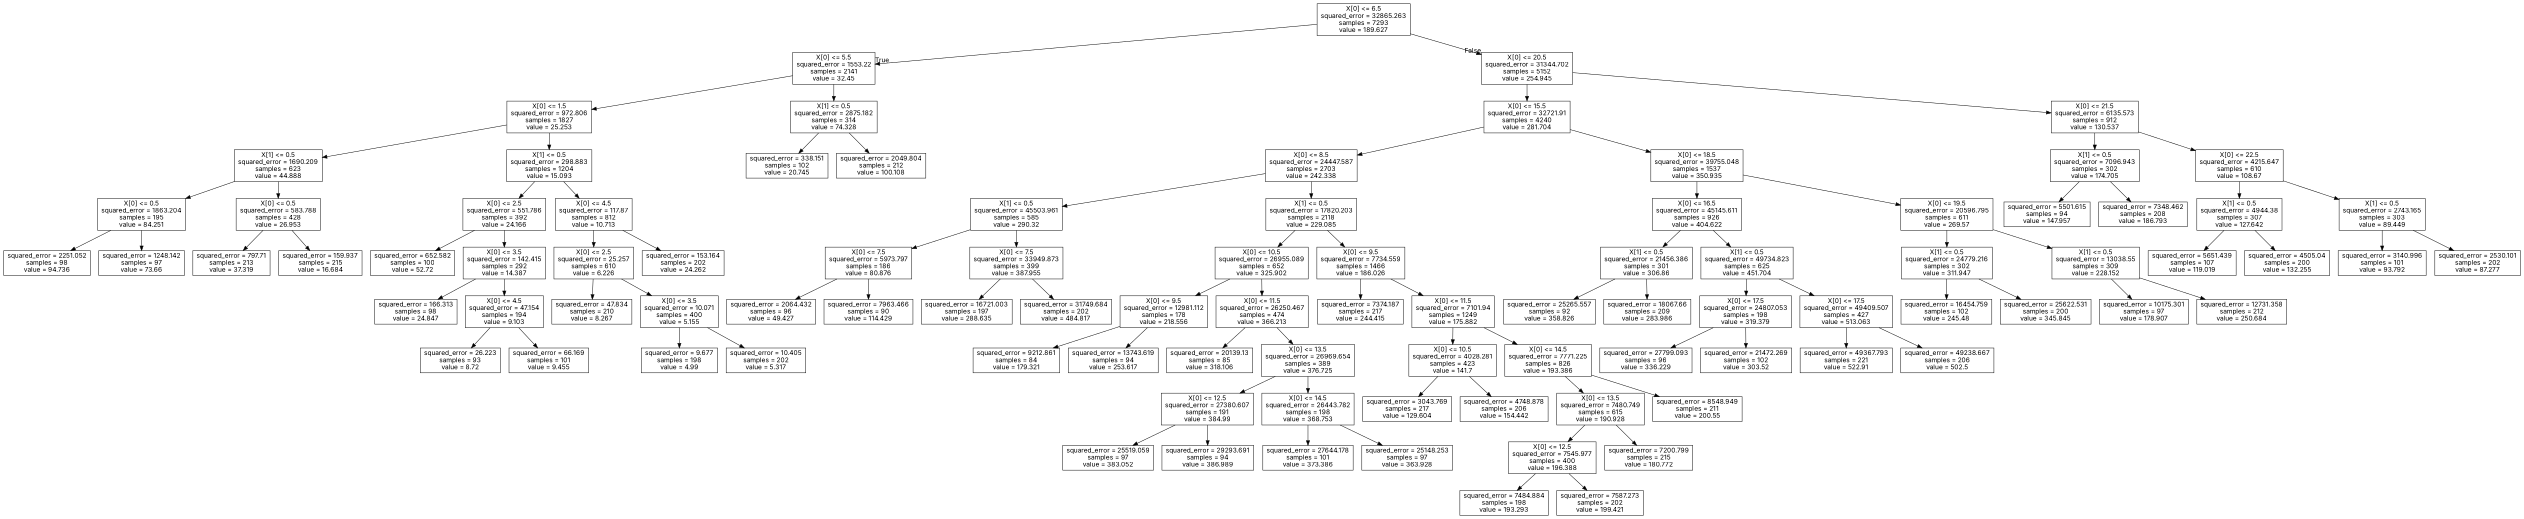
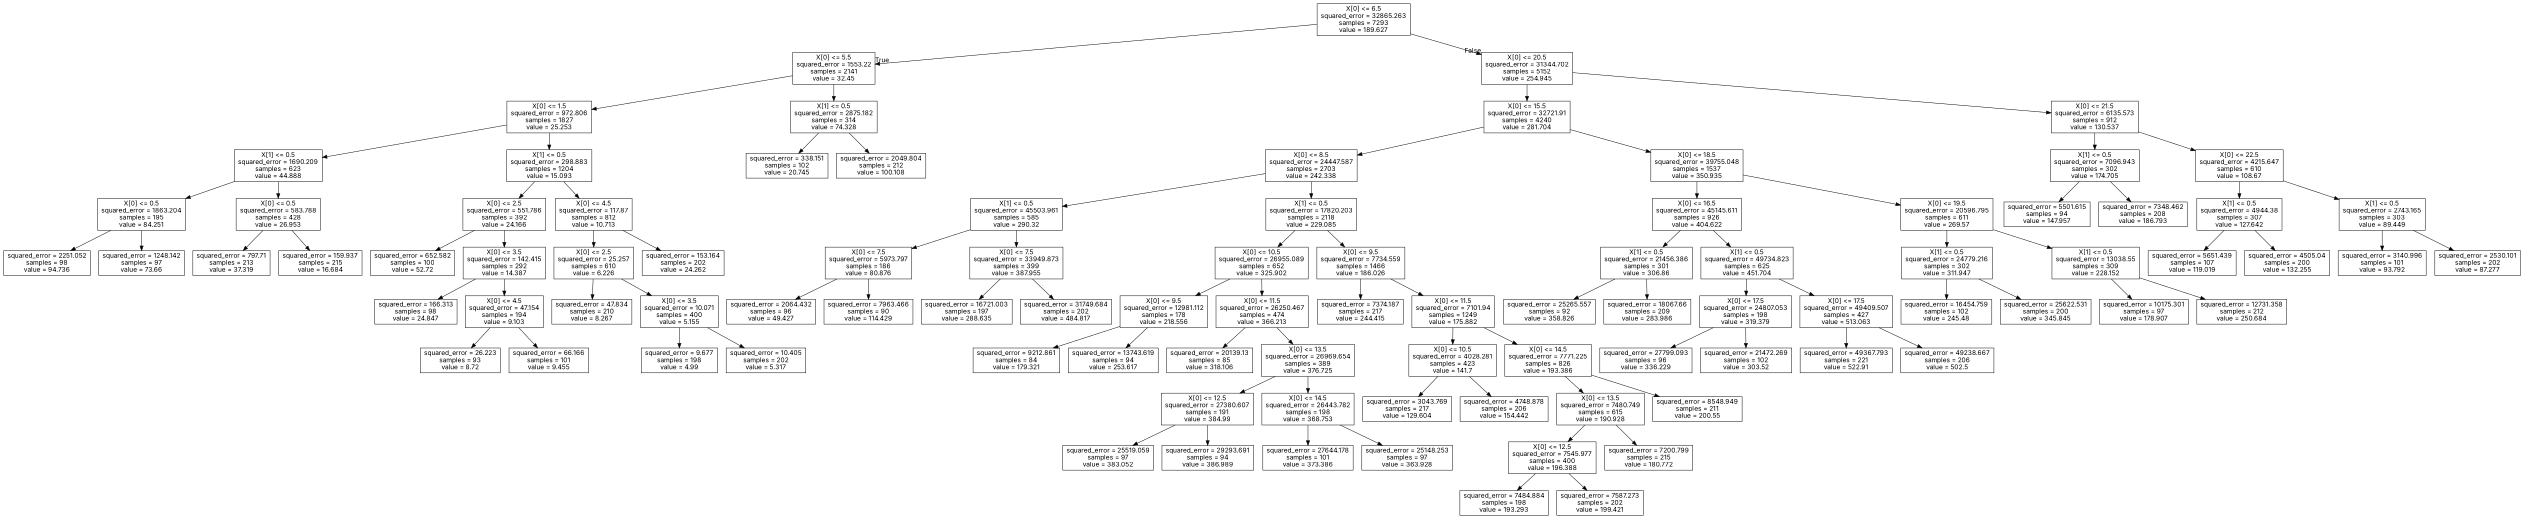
node "squared_error = 66.169 samples = 101 value = 9.455": label "squared_error = 66.169 samples = 101 value = 9.455" -> "squared_error = 66.166 samples = 101 value = 9.455"
